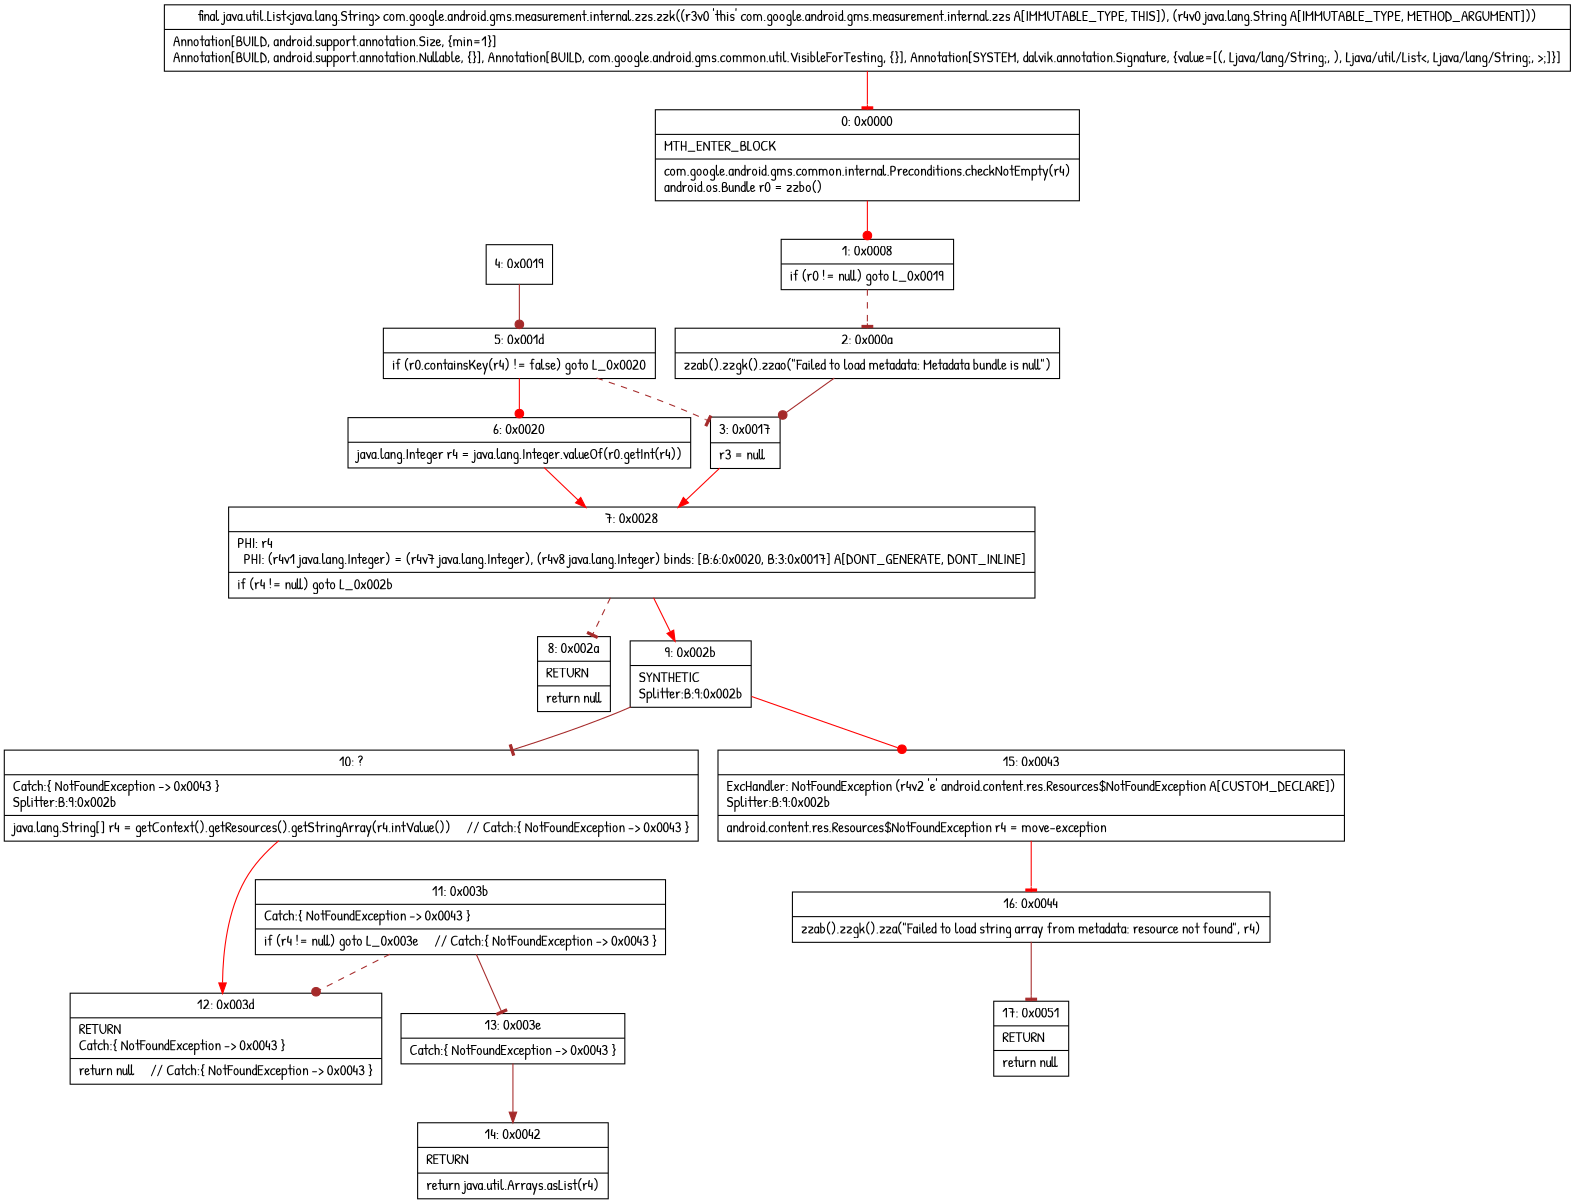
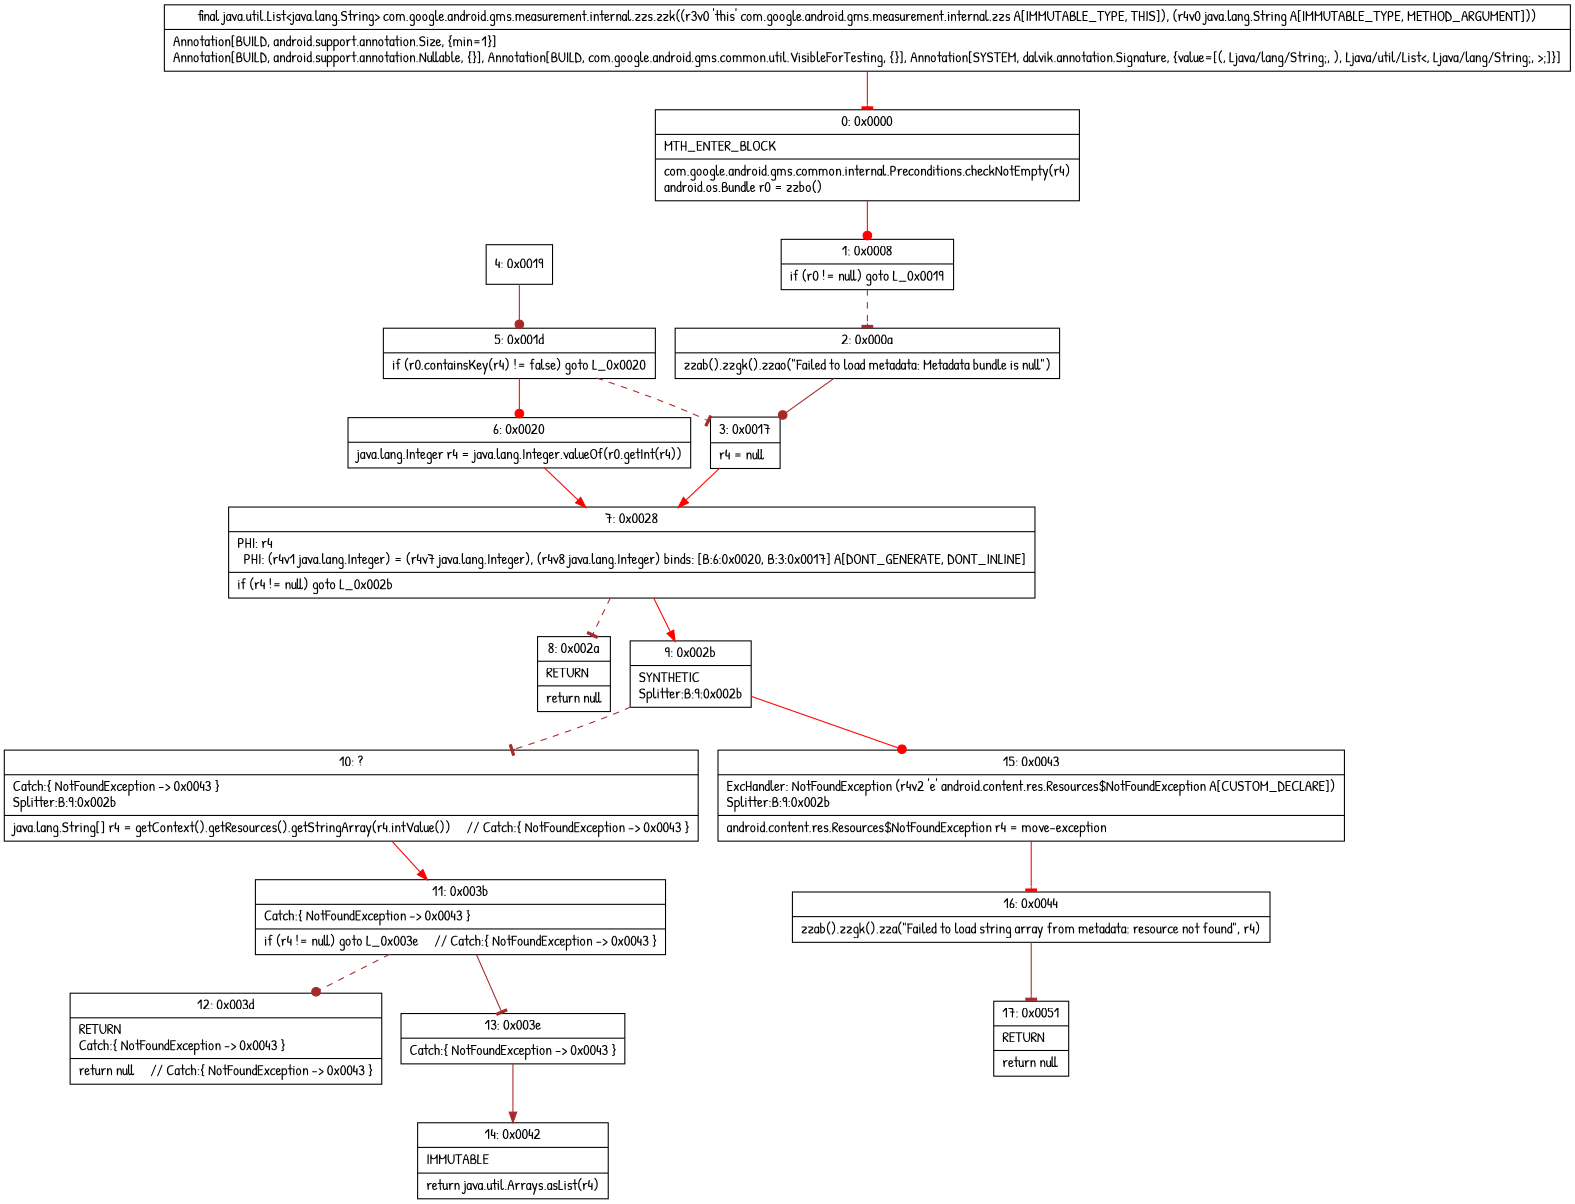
node "3: 0x0017": text "r3 = null" -> "r4 = null"
edge "9: 0x002b" -> "10: ?": style solid -> dashed
edge "10: ?" -> "12: 0x003d": now "10: ?" -> "11: 0x003b"
node "14: 0x0042": text "RETURN" -> "IMMUTABLE"
